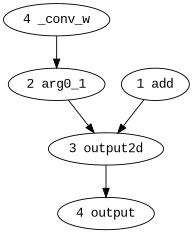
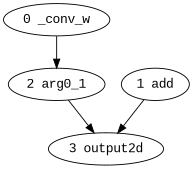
node "4 _conv_w": label "4 _conv_w" -> "0 _conv_w"
node "4 output": removed
